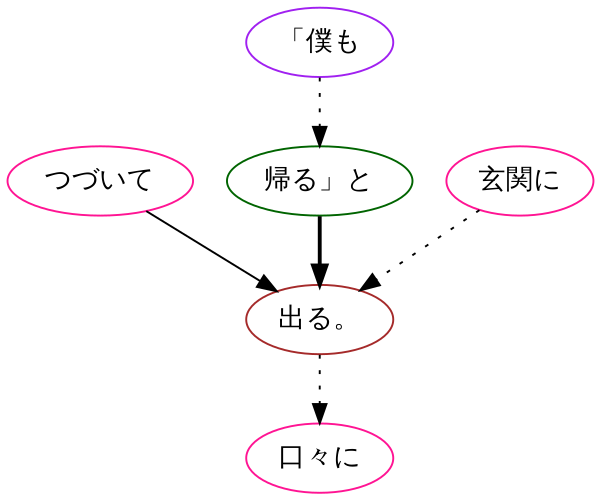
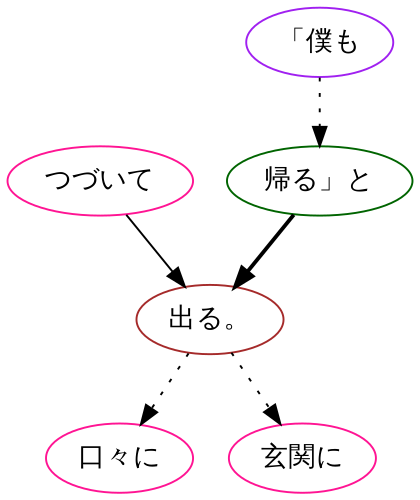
edge "玄関に" -> "出る。": reversed
